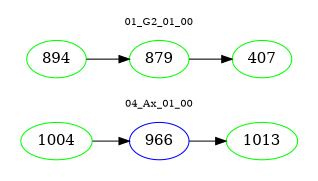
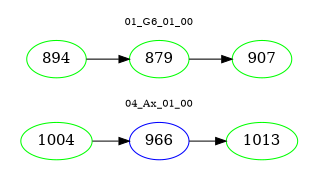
cluster "01_G2_01_00": label "01_G2_01_00" -> "01_G6_01_00"
node "407": label "407" -> "907"
